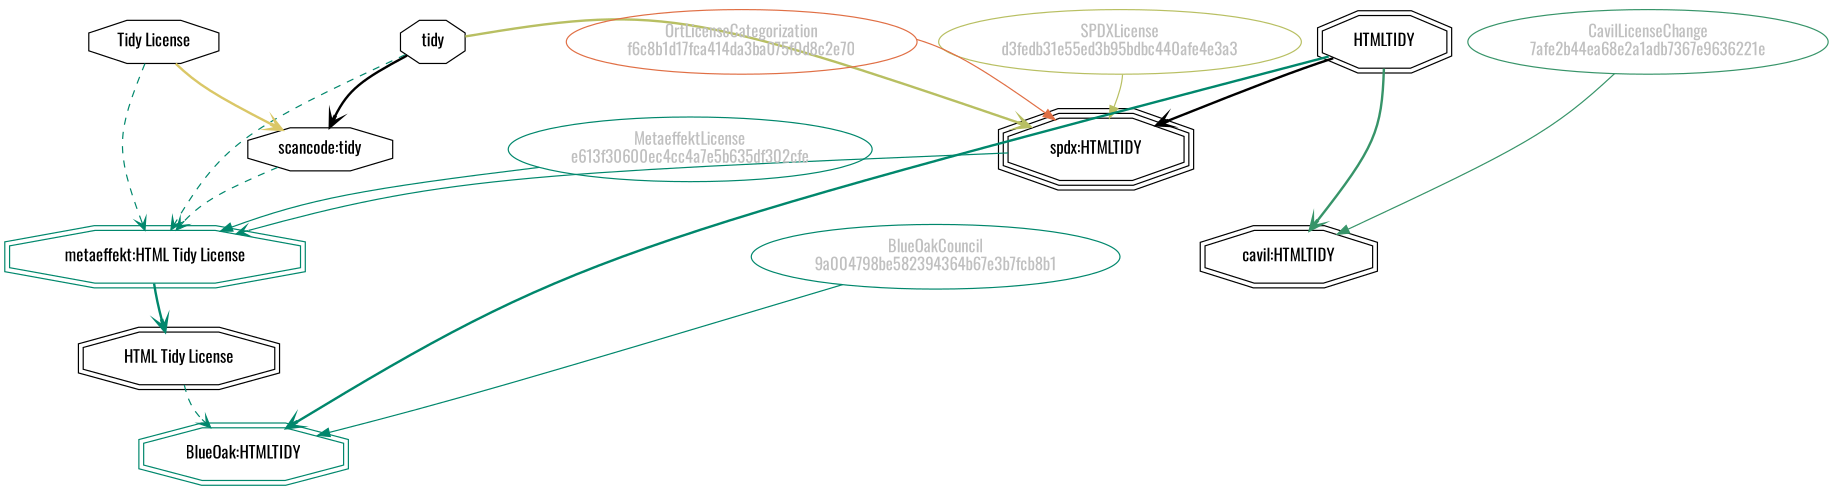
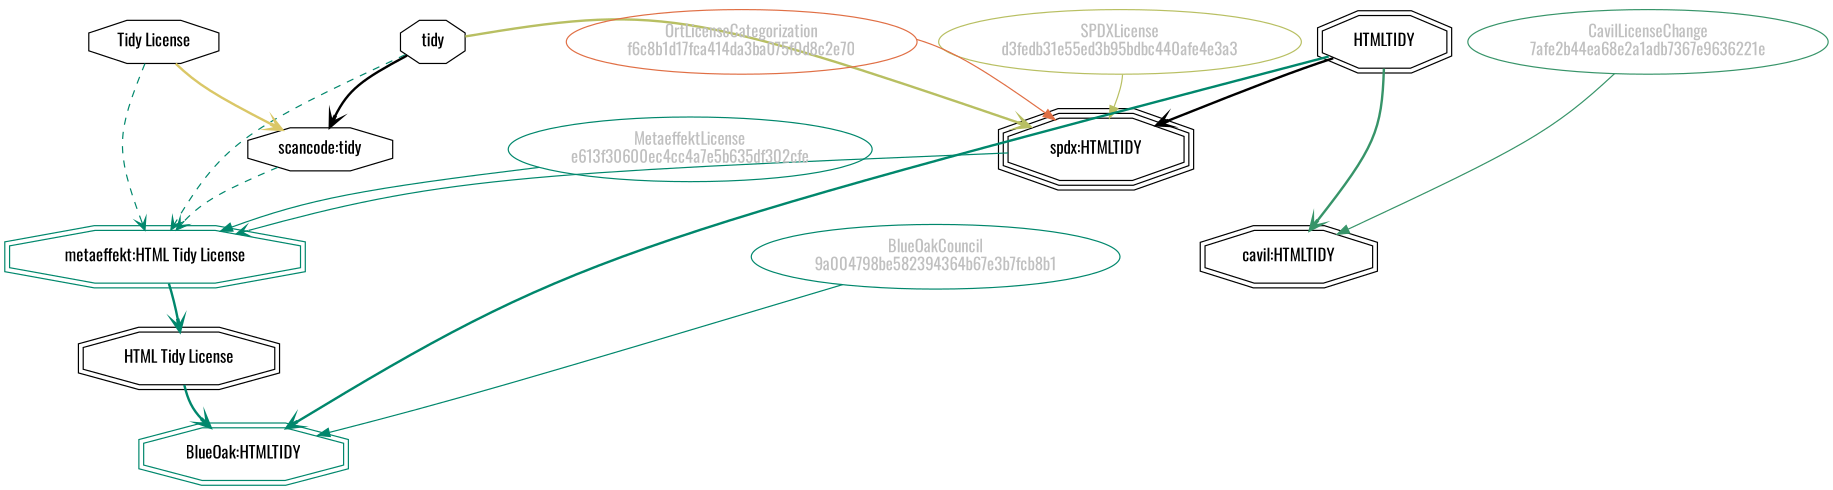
edge "HTML Tidy License" -> "metaeffekt:HTML Tidy License": reversed
edge "HTML Tidy License" -> "BlueOak:HTMLTIDY": style dashed -> bold
